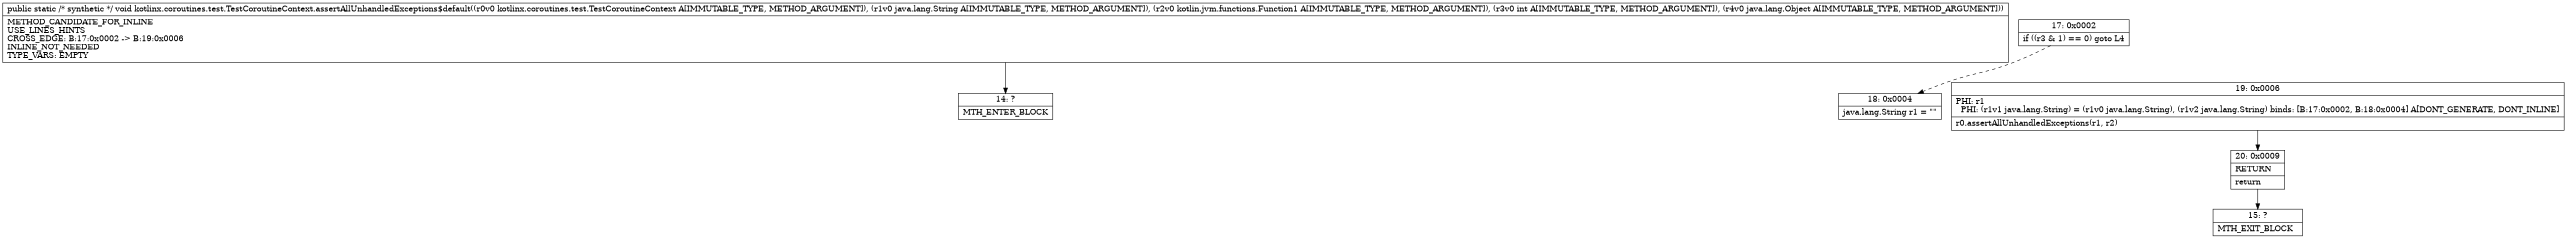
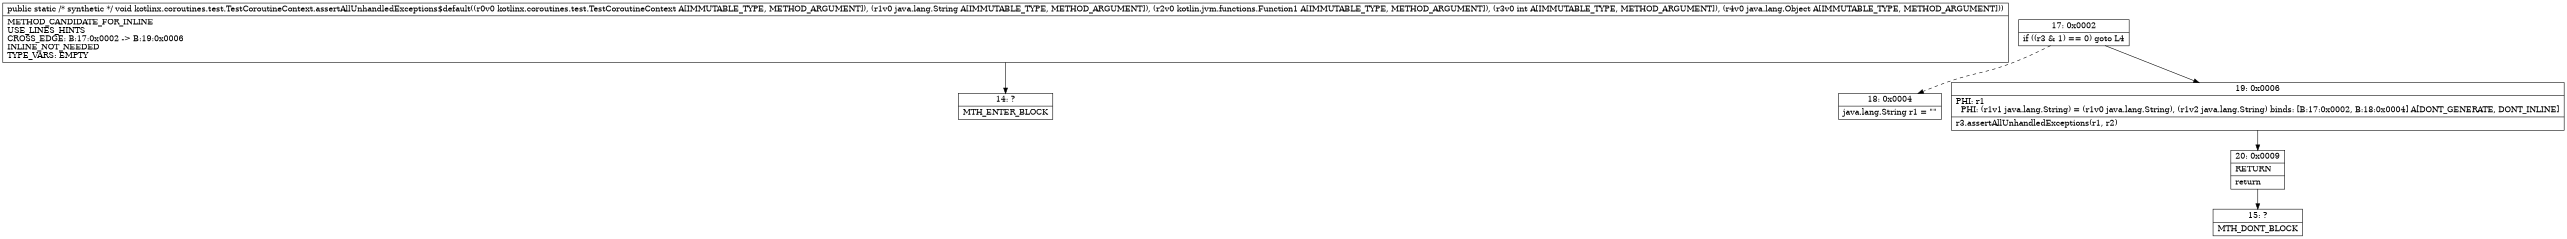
edge "17: 0x0002" -> "19: 0x0006": added
node "19: 0x0006": text "r0.assertAllUnhandledExceptions(r1, r2)" -> "r3.assertAllUnhandledExceptions(r1, r2)"
node "15: ?": text "MTH_EXIT_BLOCK" -> "MTH_DONT_BLOCK"
